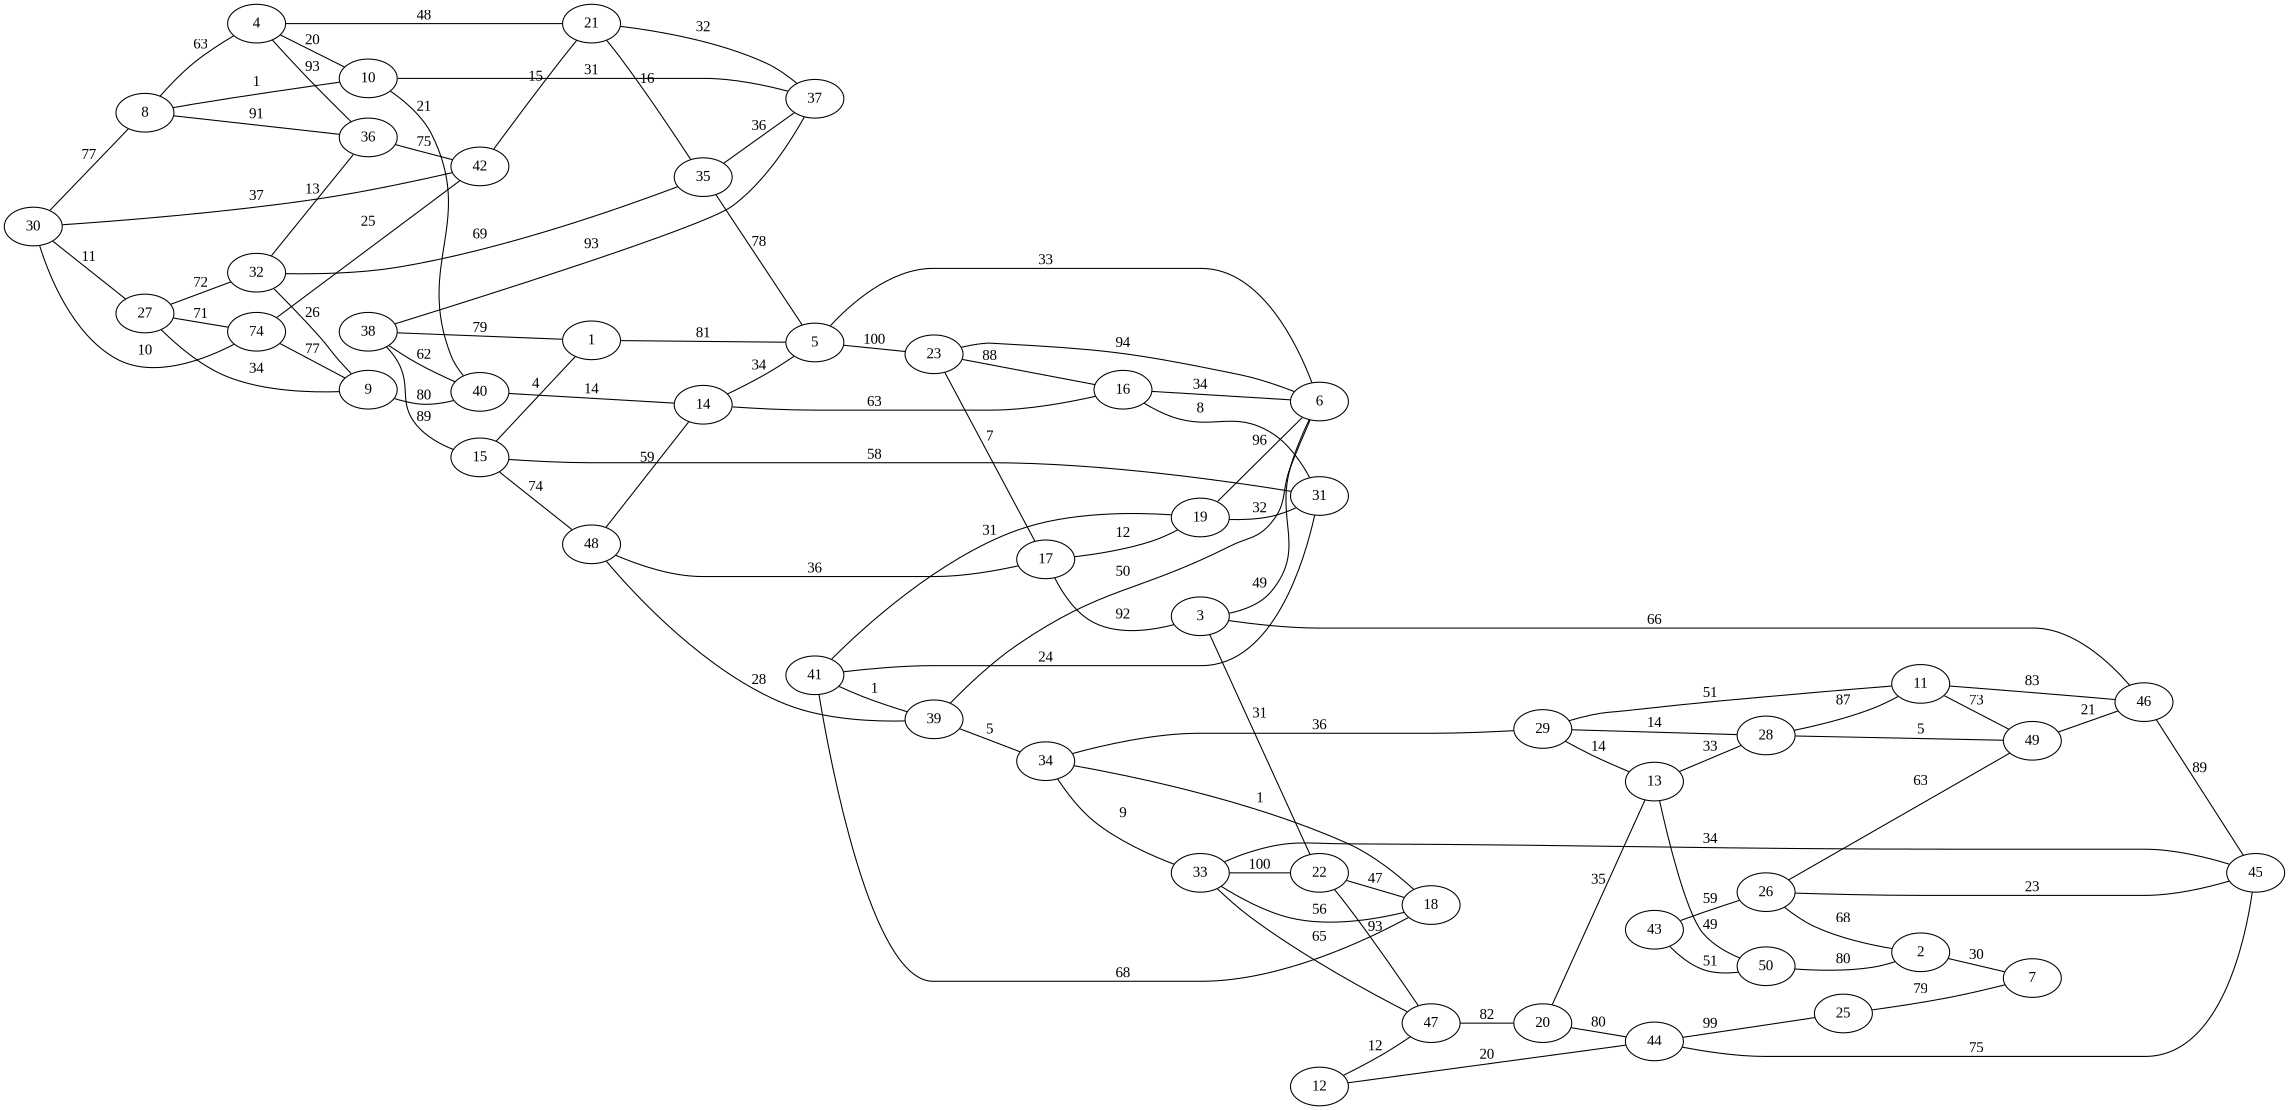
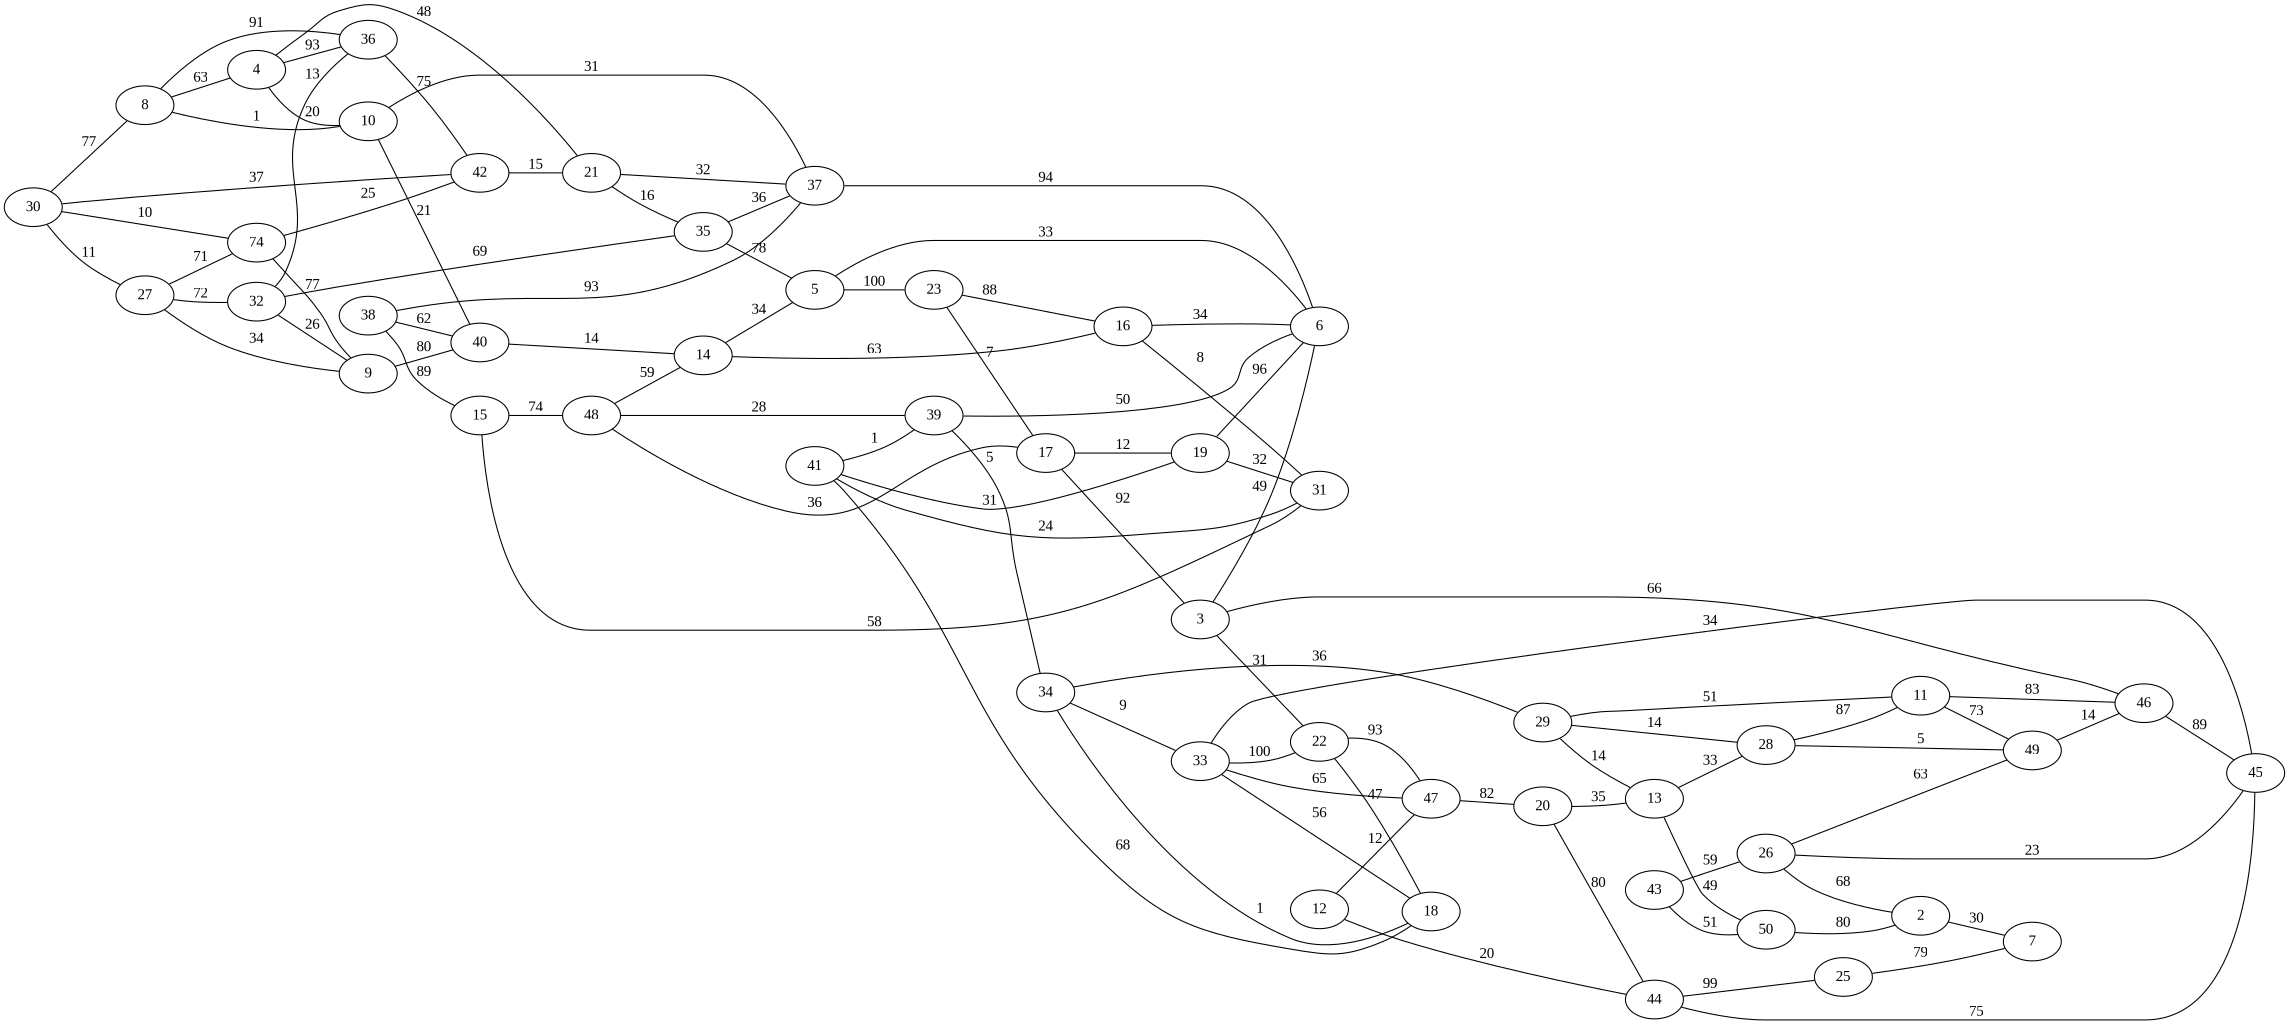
node "1": removed
edge "23" -- "6": now "37" -- "6"
edge "46" -- "49": label "21" -> "14"
